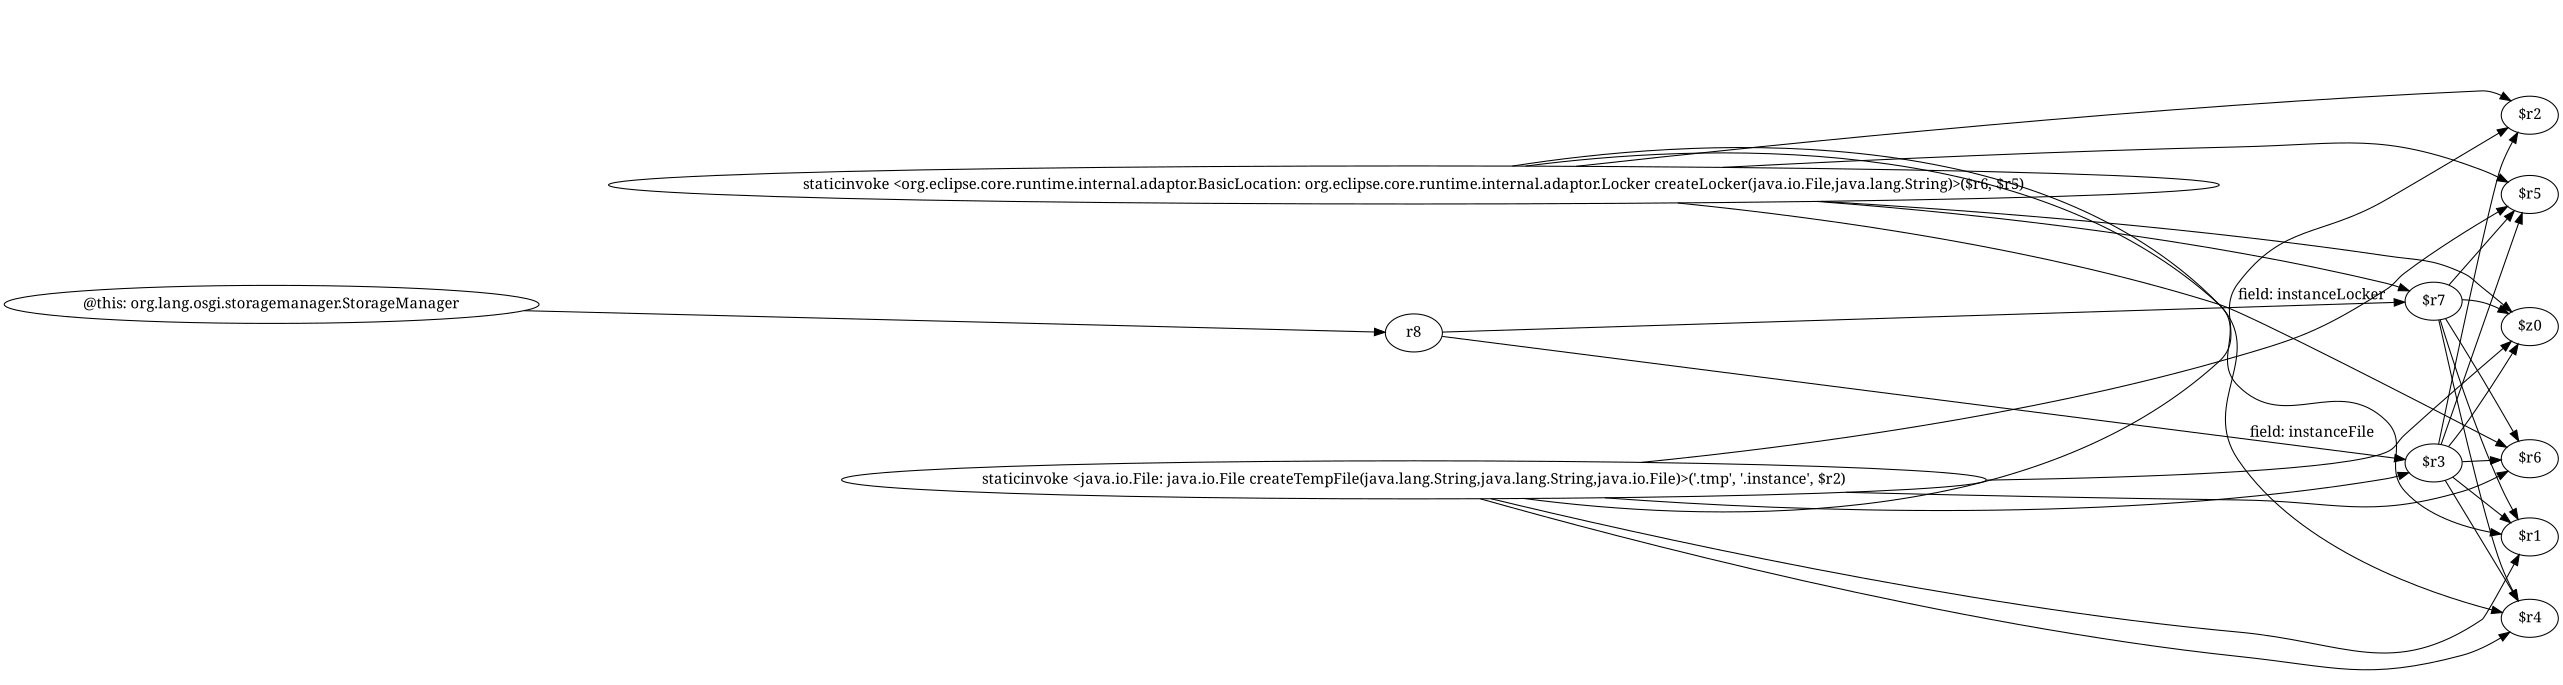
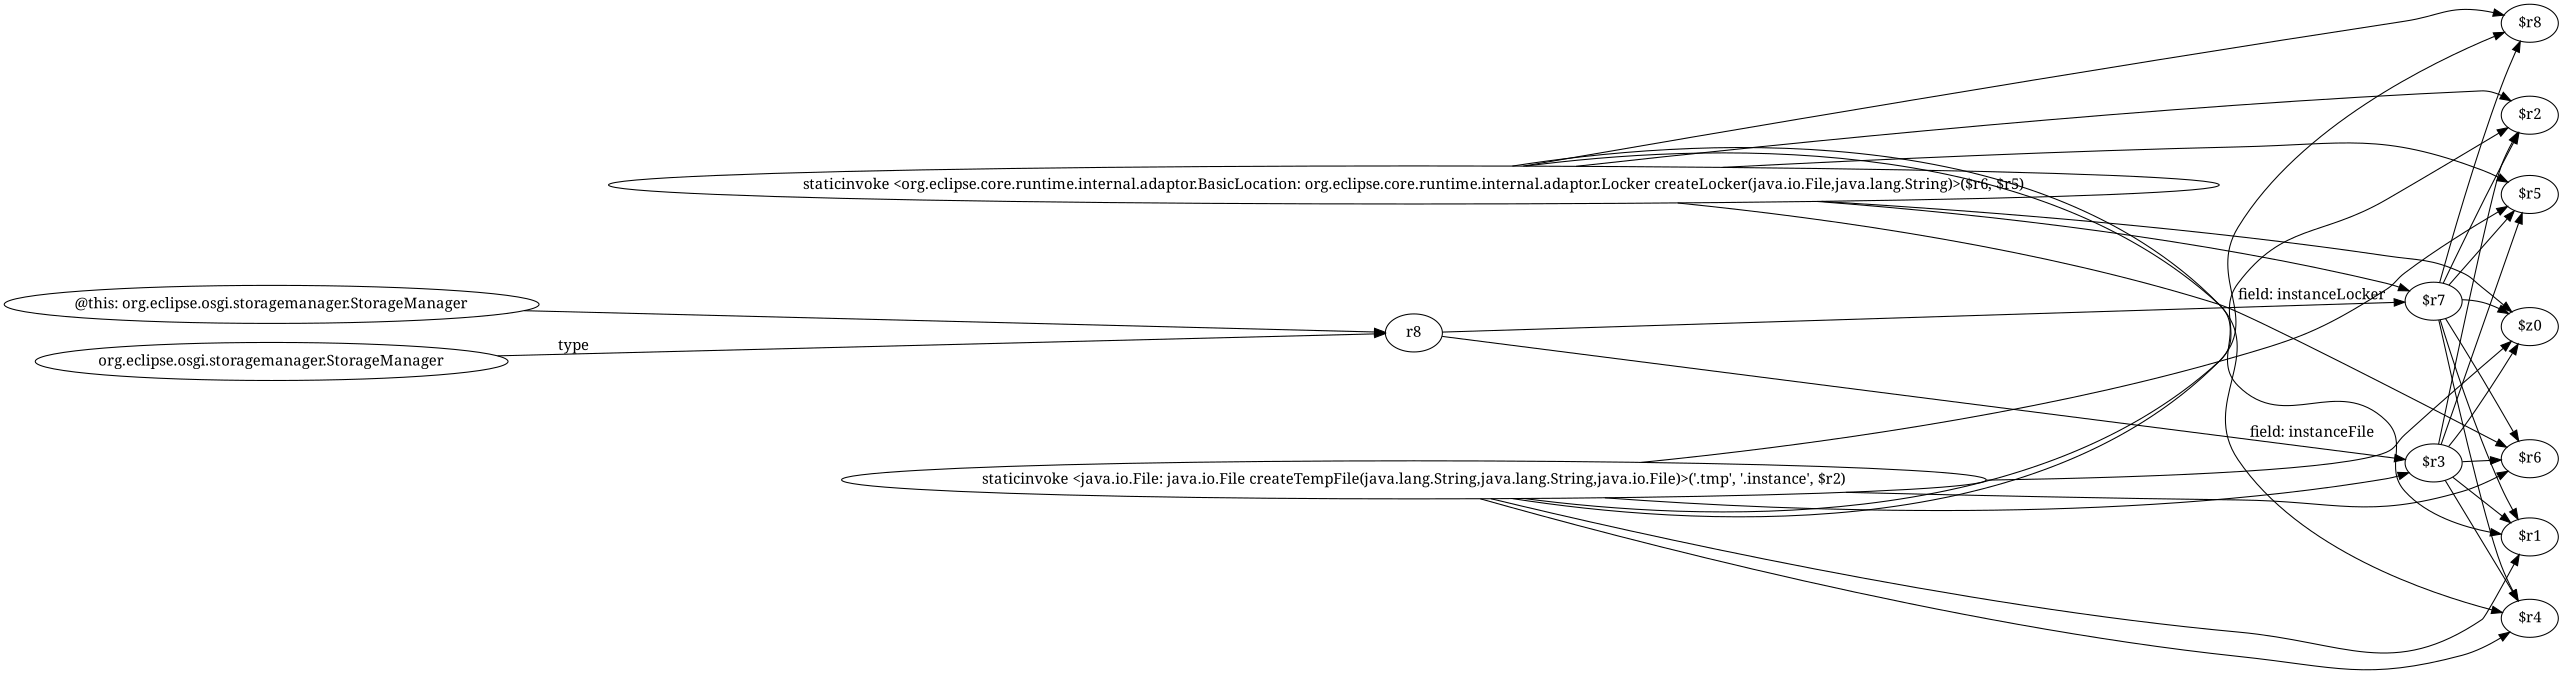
node "$r8": added
edge "$r7" -> "$r2": added
node "@this: org.lang.osgi.storagemanager.StorageManager": label "@this: org.lang.osgi.storagemanager.StorageManager" -> "@this: org.eclipse.osgi.storagemanager.StorageManager"
node "org.eclipse.osgi.storagemanager.StorageManager": added
